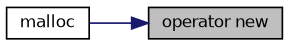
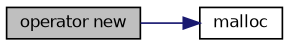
edge "malloc" -> "operator new": reversed
